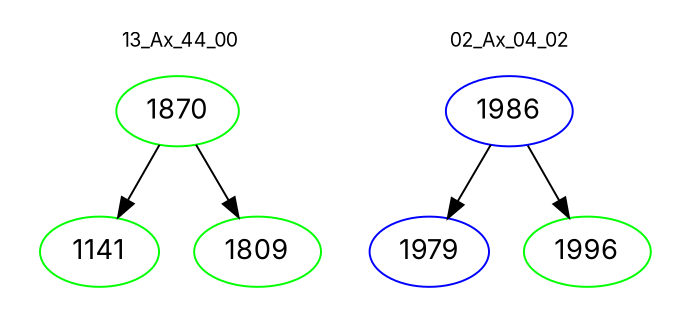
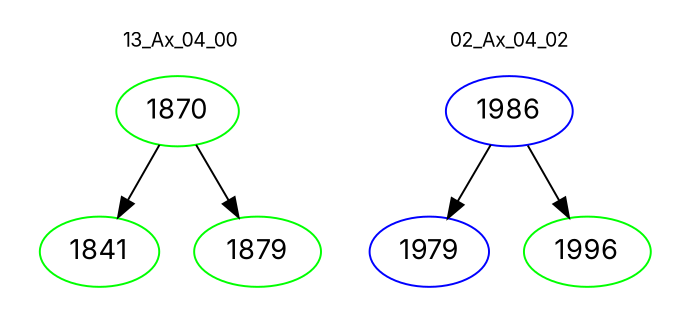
cluster "13_Ax_44_00": label "13_Ax_44_00" -> "13_Ax_04_00"
node "1141": label "1141" -> "1841"
node "1809": label "1809" -> "1879"
